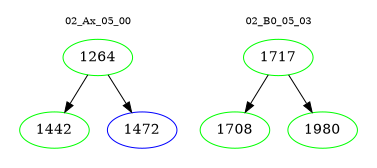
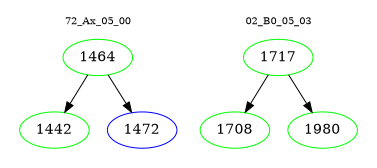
cluster "02_Ax_05_00": label "02_Ax_05_00" -> "72_Ax_05_00"
node "1264": label "1264" -> "1464"
